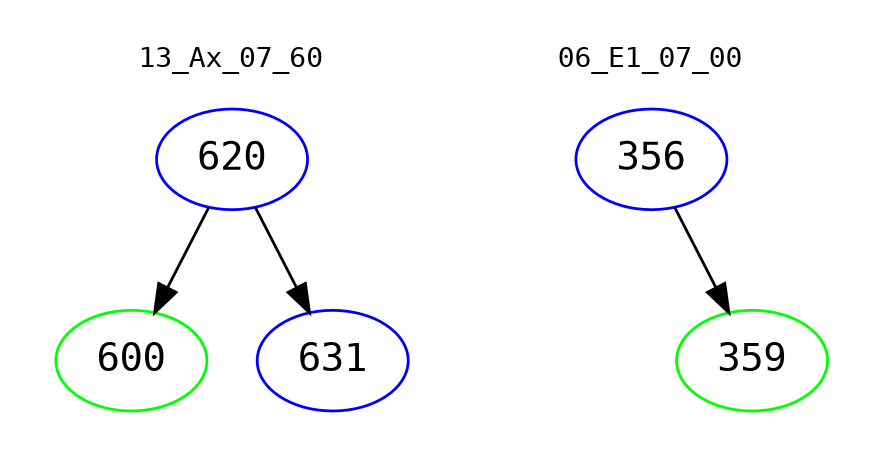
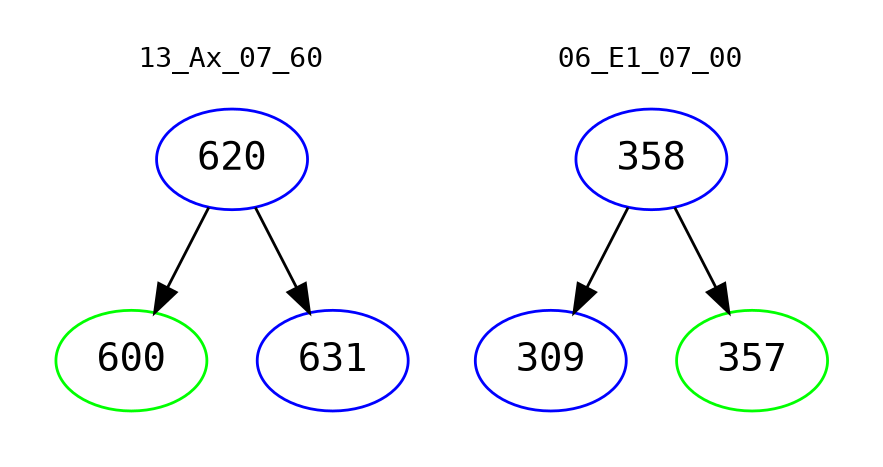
node "356": label "356" -> "358"
node "309": added
node "359": label "359" -> "357"
